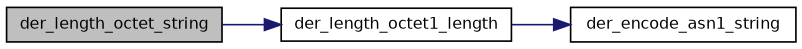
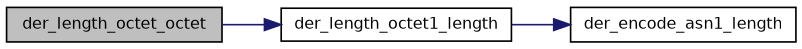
node "der_length_octet_string": label "der_length_octet_string" -> "der_length_octet_octet"
node "der_encode_asn1_string": label "der_encode_asn1_string" -> "der_encode_asn1_length"
